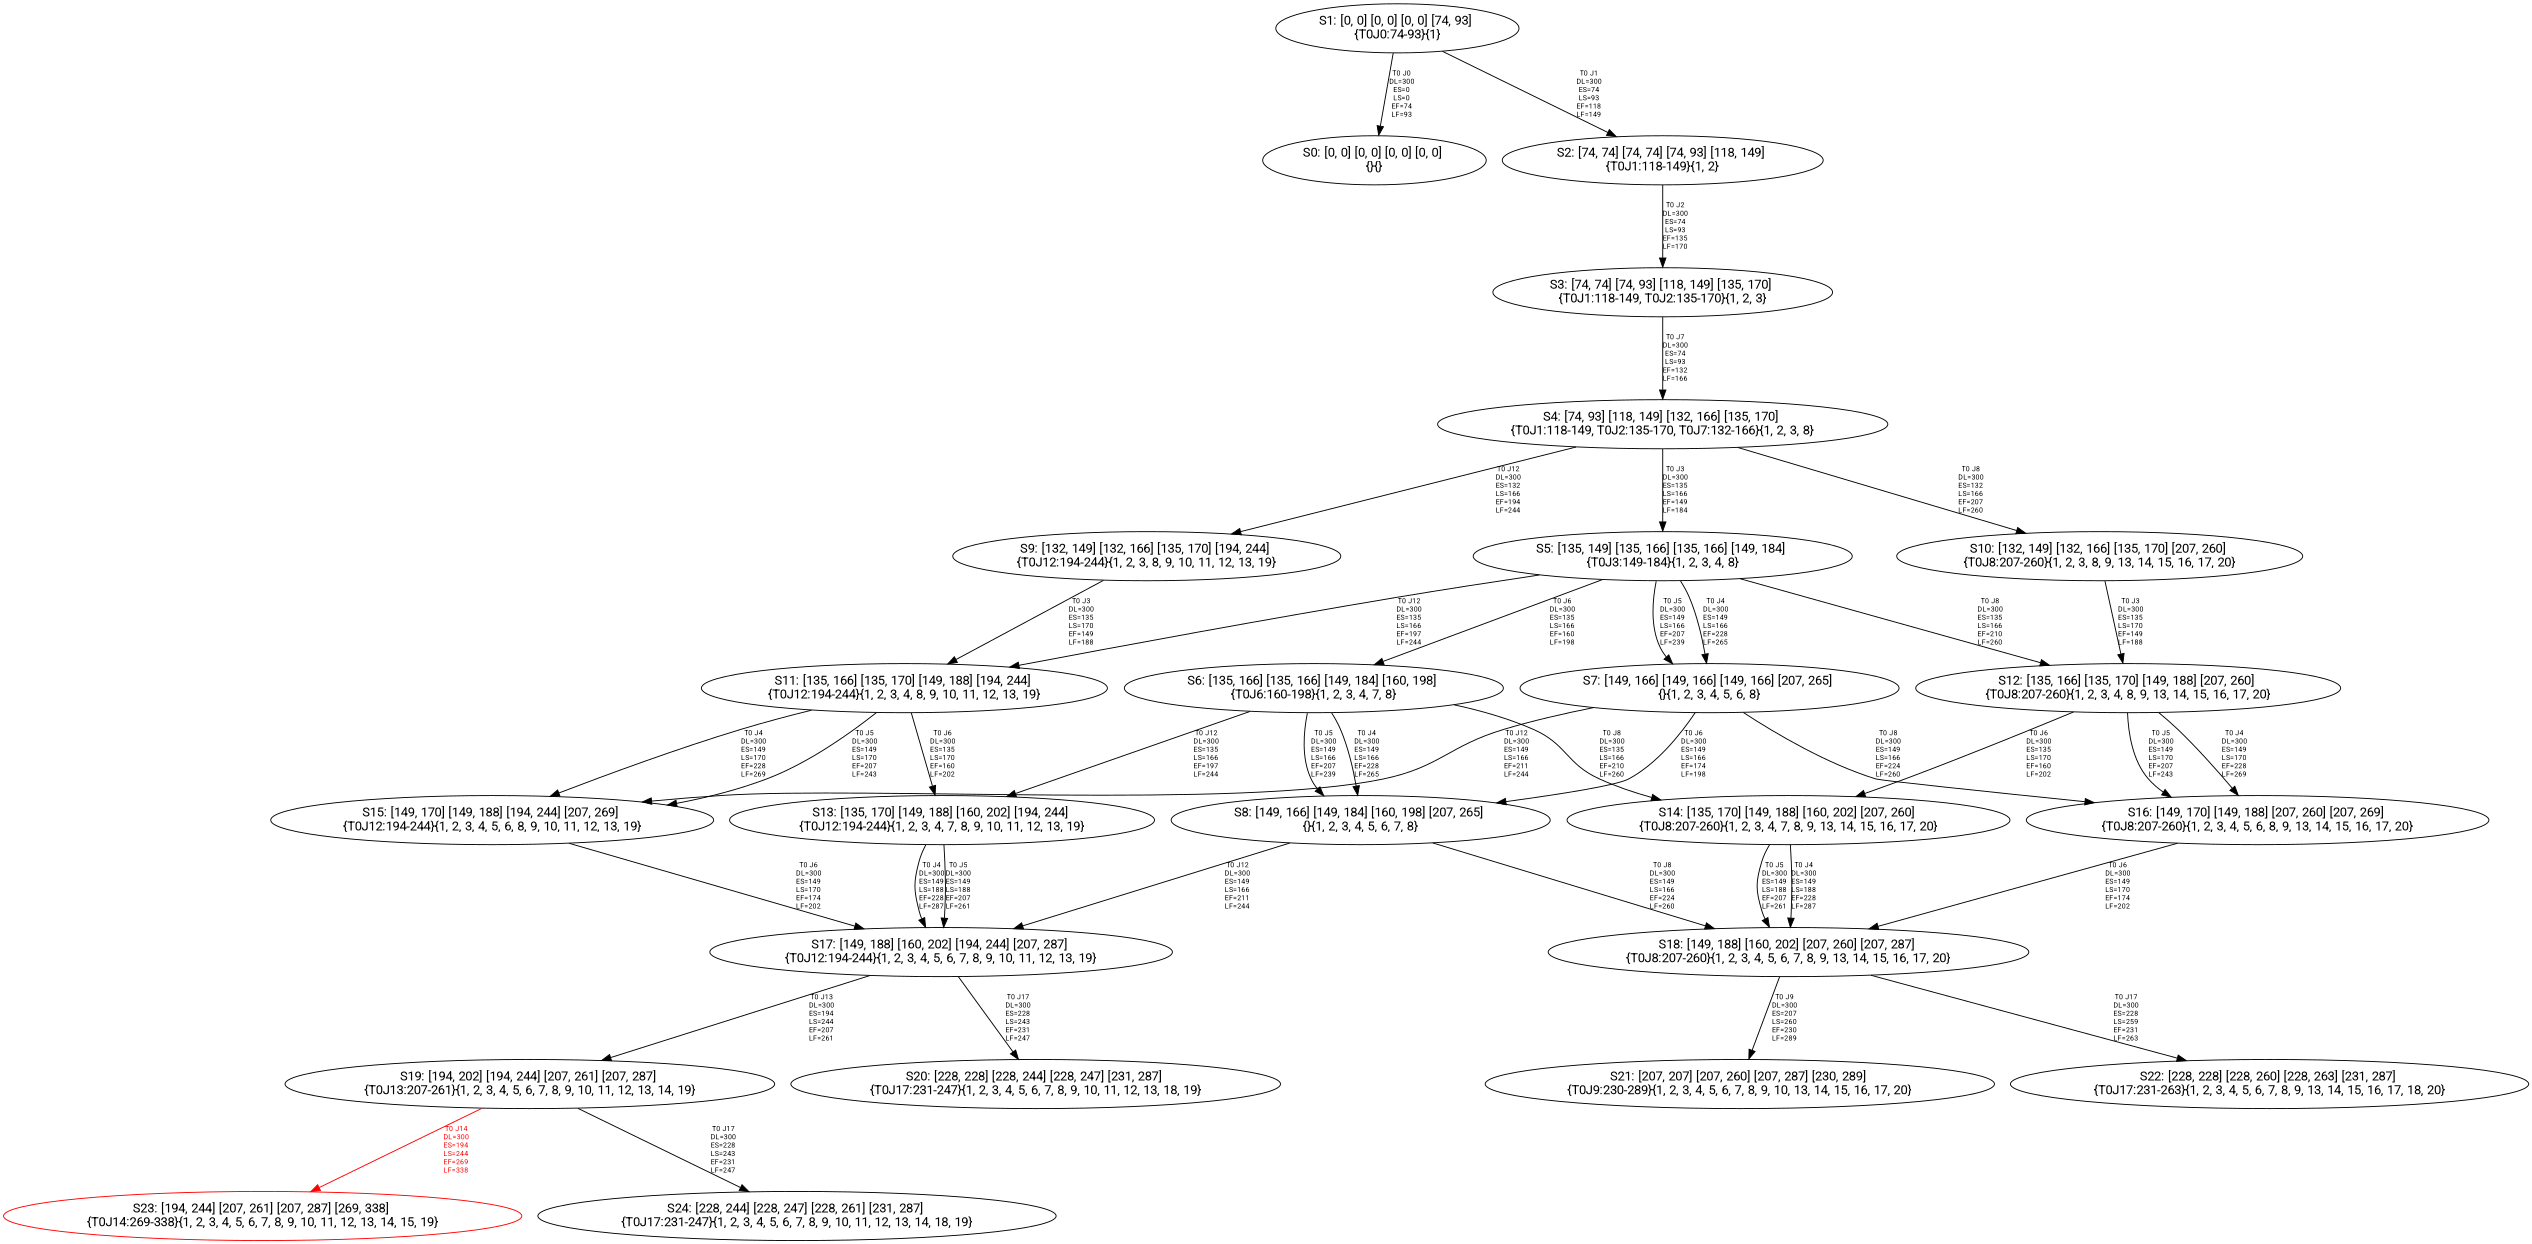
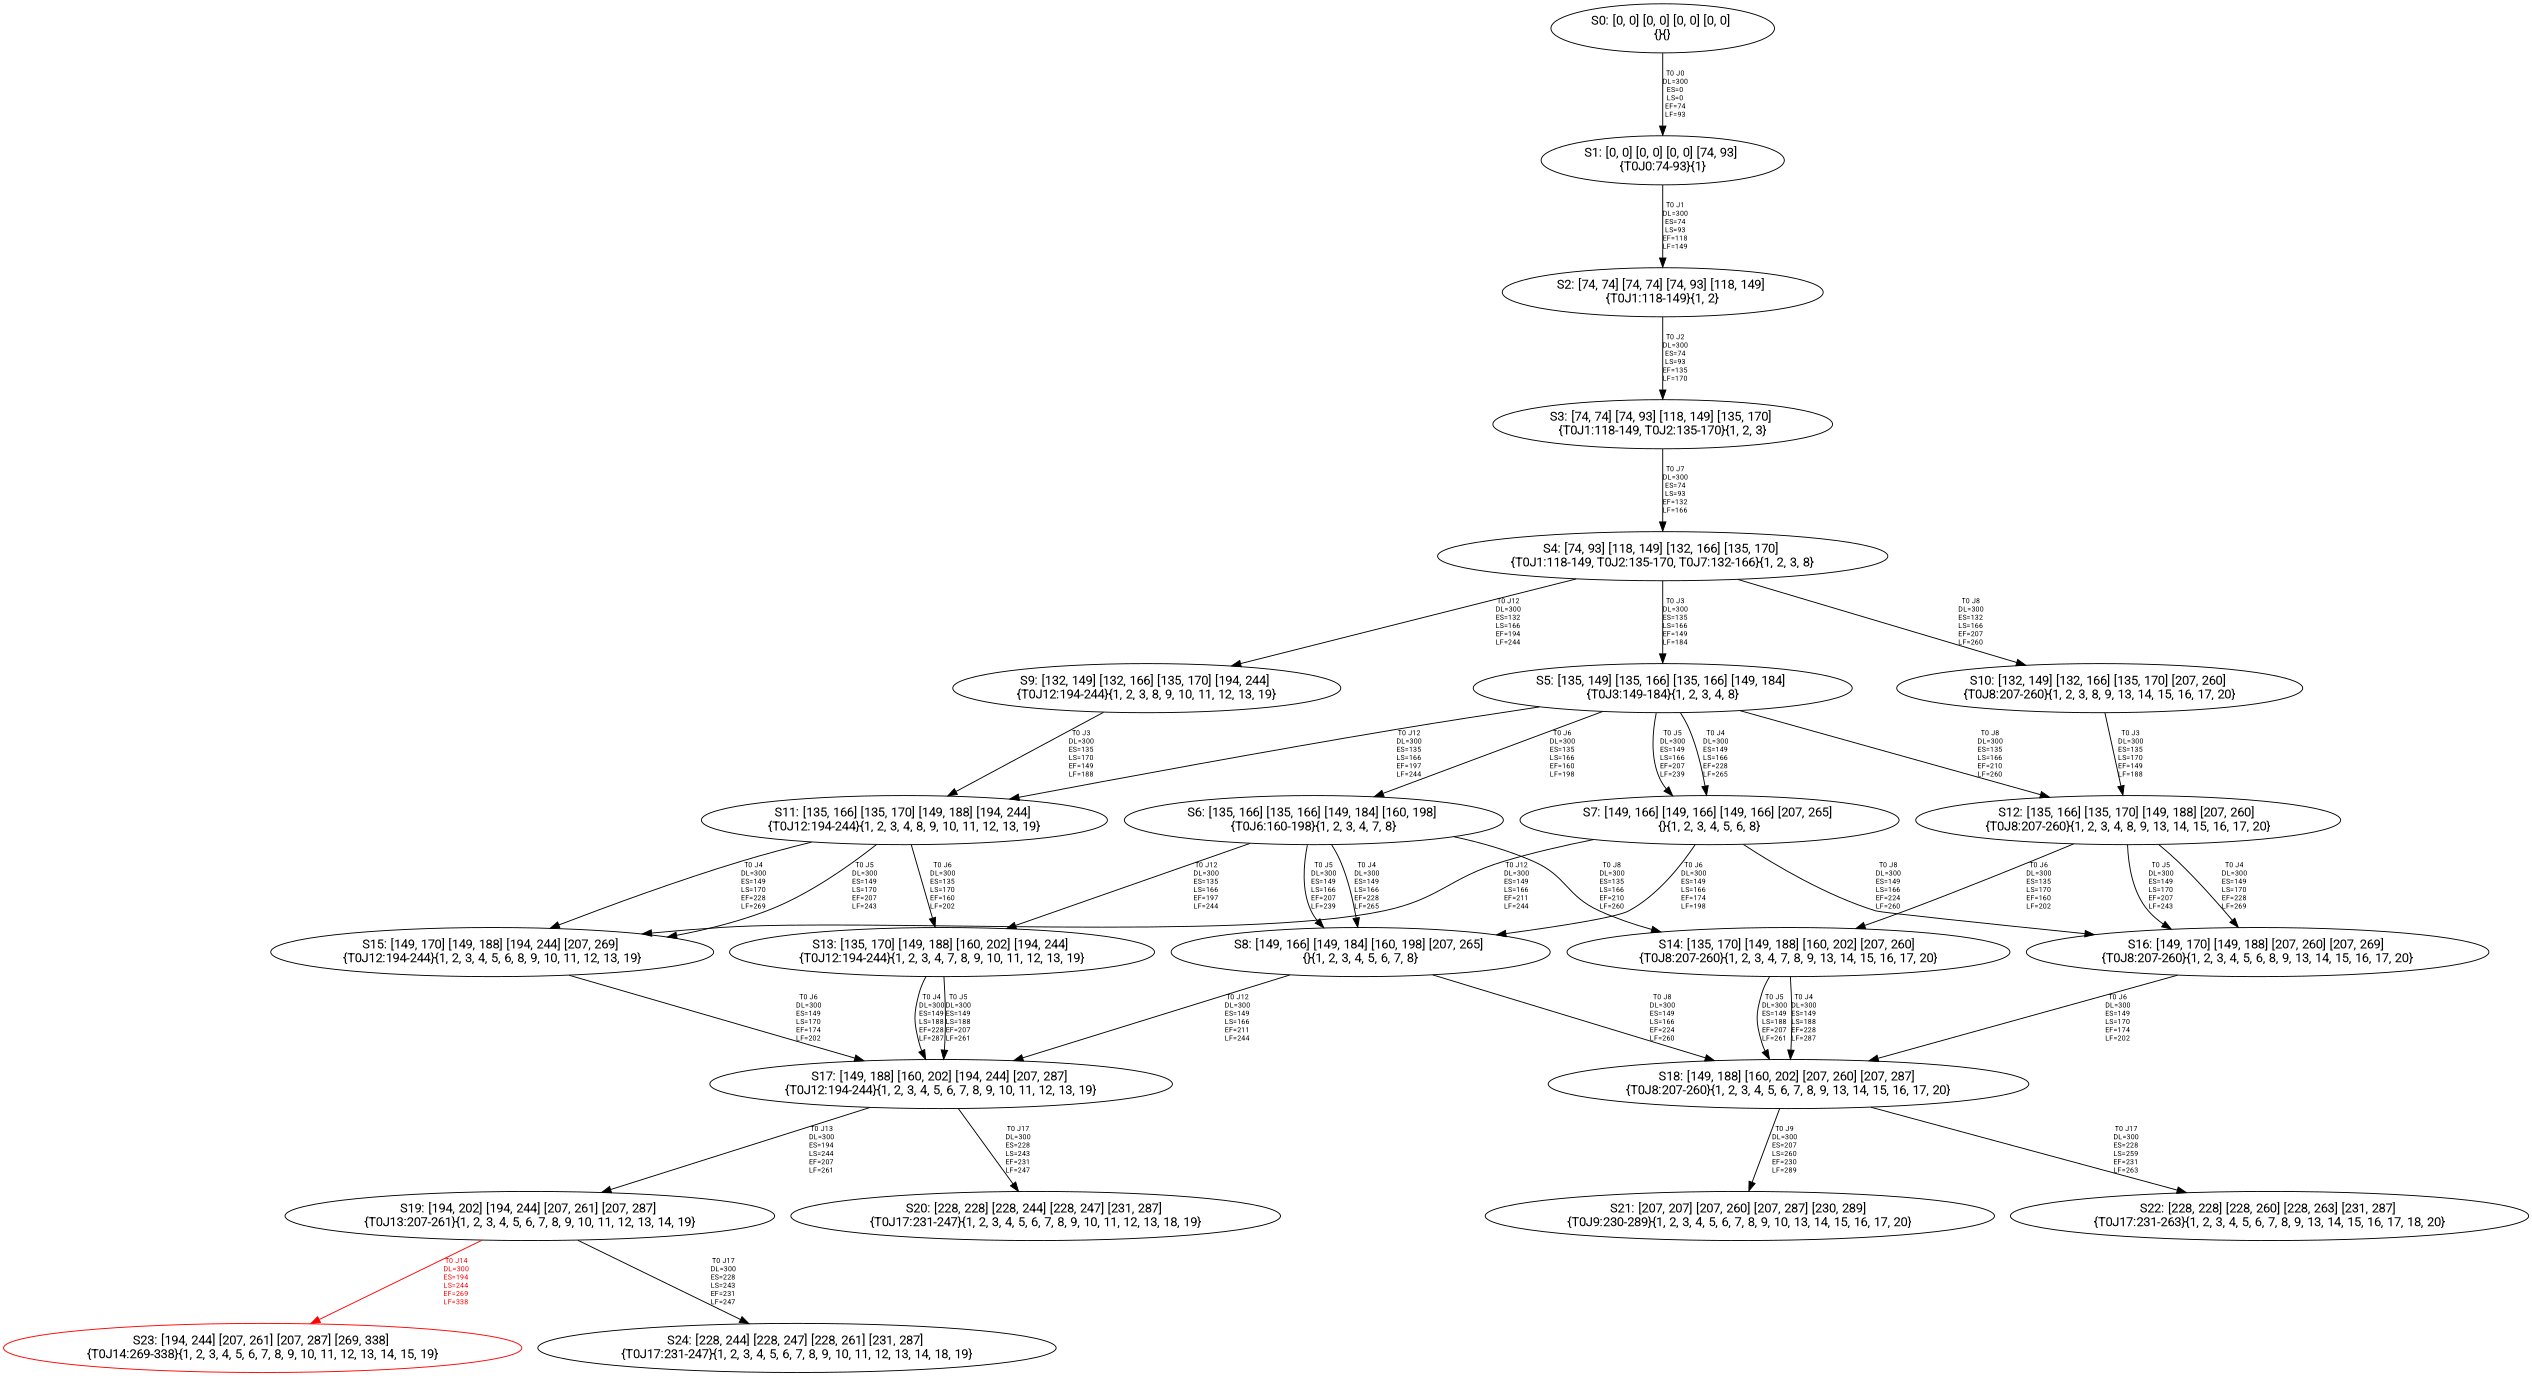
edge "S1: [0, 0] [0, 0] [0, 0] [74, 93] {T0J0:74-93}{1}" -> "S0: [0, 0] [0, 0] [0, 0] [0, 0] {}{}": reversed
